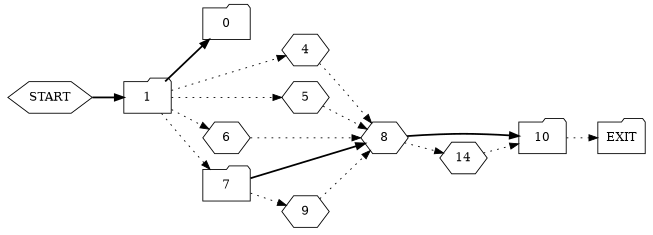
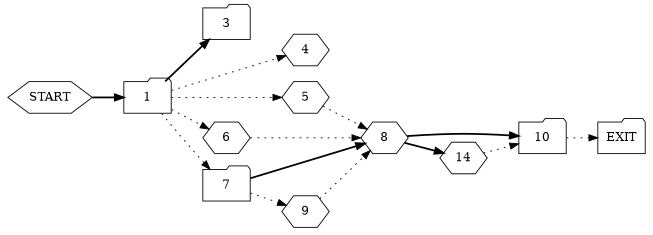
node "0": label "0" -> "3"
edge "4" -> "8": removed
edge "8" -> "14": style dotted -> bold
